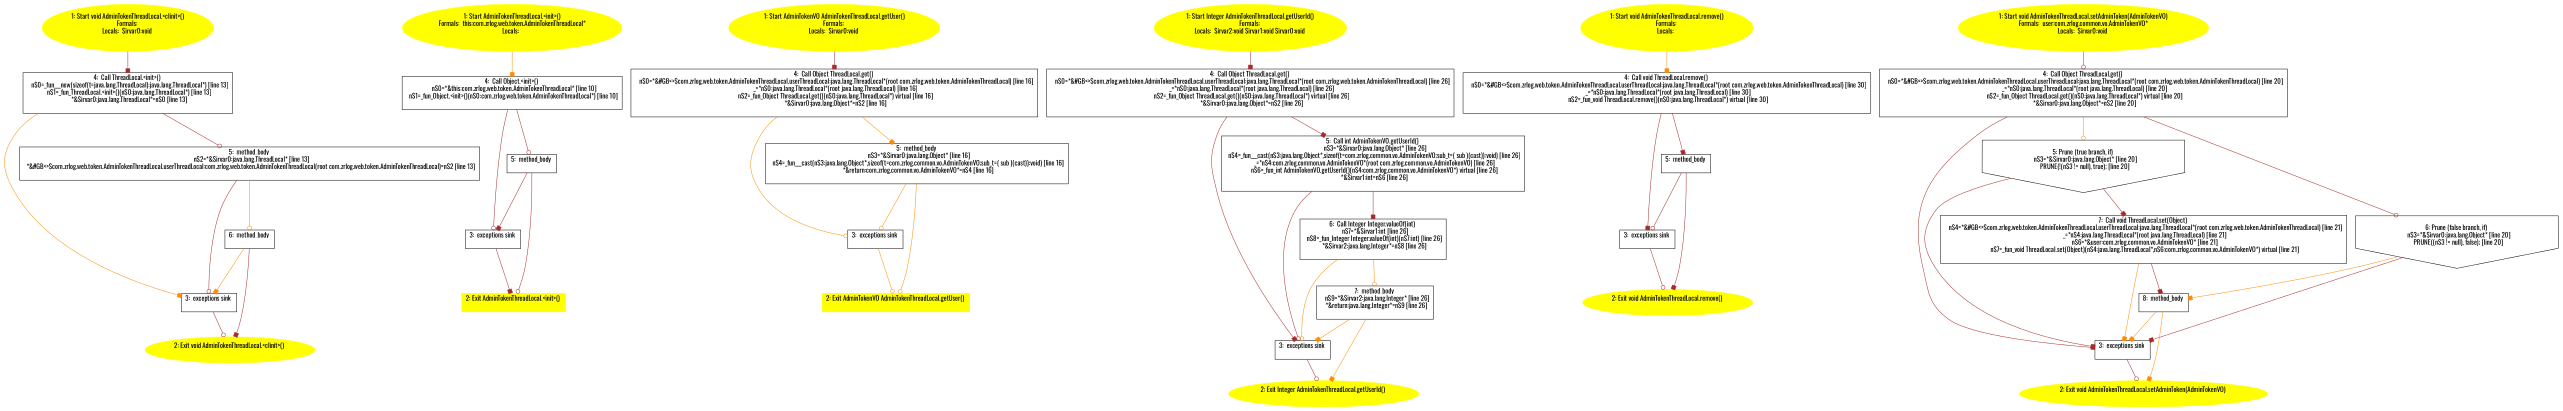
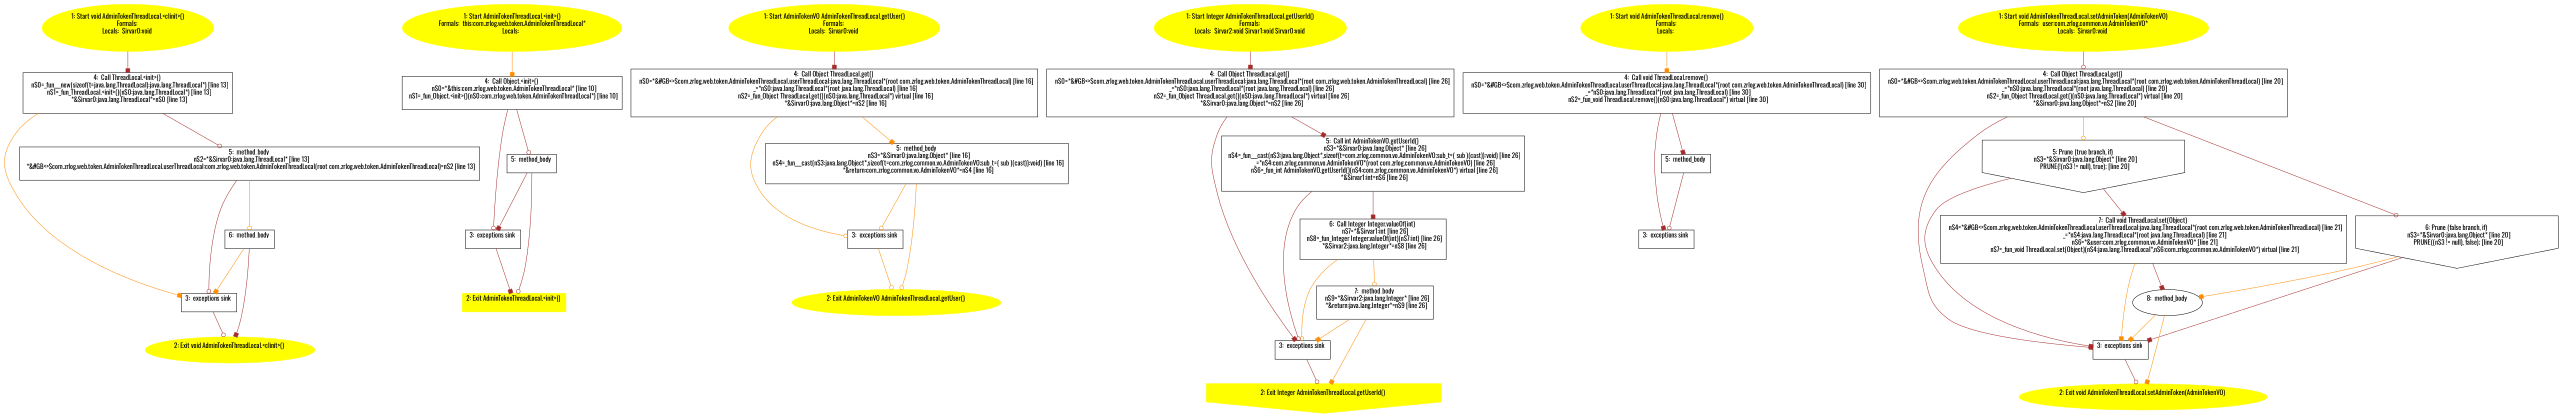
node "2: Exit AdminTokenVO AdminTokenThreadLocal.getUser()": shape box -> ellipse
node "2: Exit void AdminTokenThreadLocal.remove()": removed
node "8:  method_body": shape box -> ellipse
node "2: Exit Integer AdminTokenThreadLocal.getUserId()": shape ellipse -> invhouse
